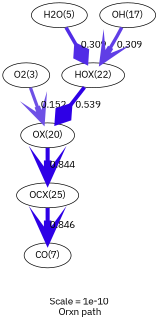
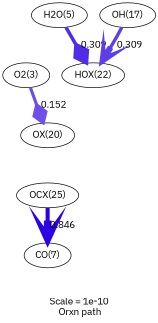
edge "HOX(22)" -> "OX(20)": removed, label "0.539"
edge "O2(3)" -> "OX(20)": arrowhead vee -> diamond
edge "OX(20)" -> "OCX(25)": removed, label "0.844"
